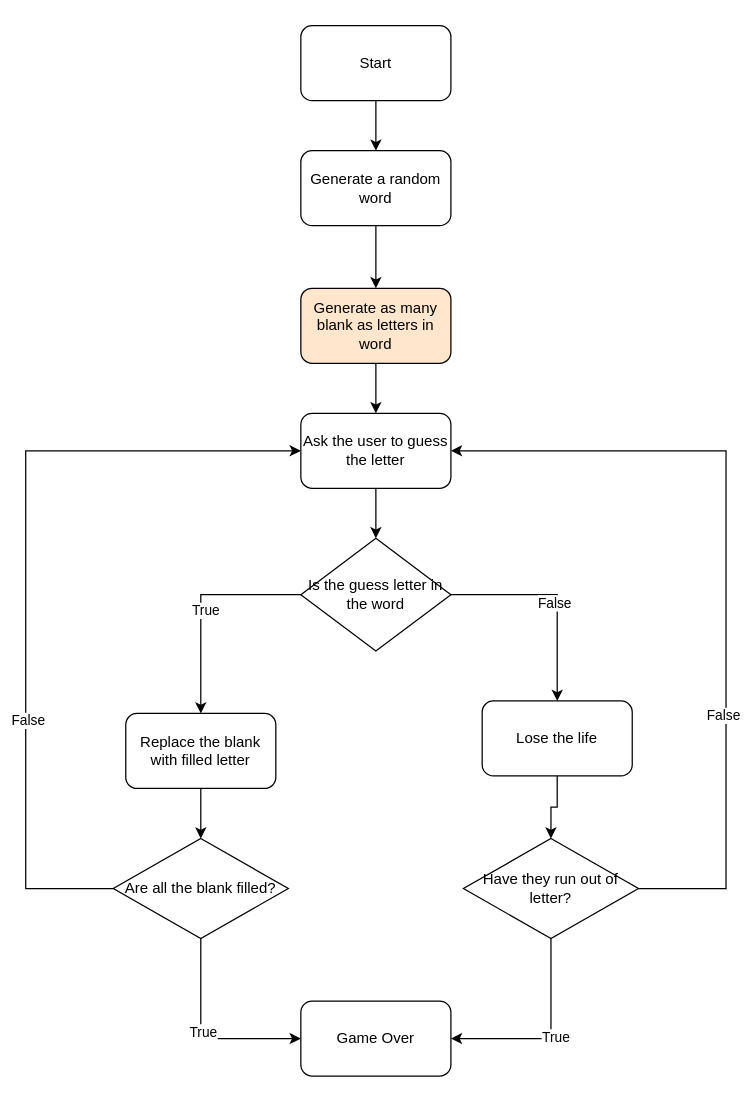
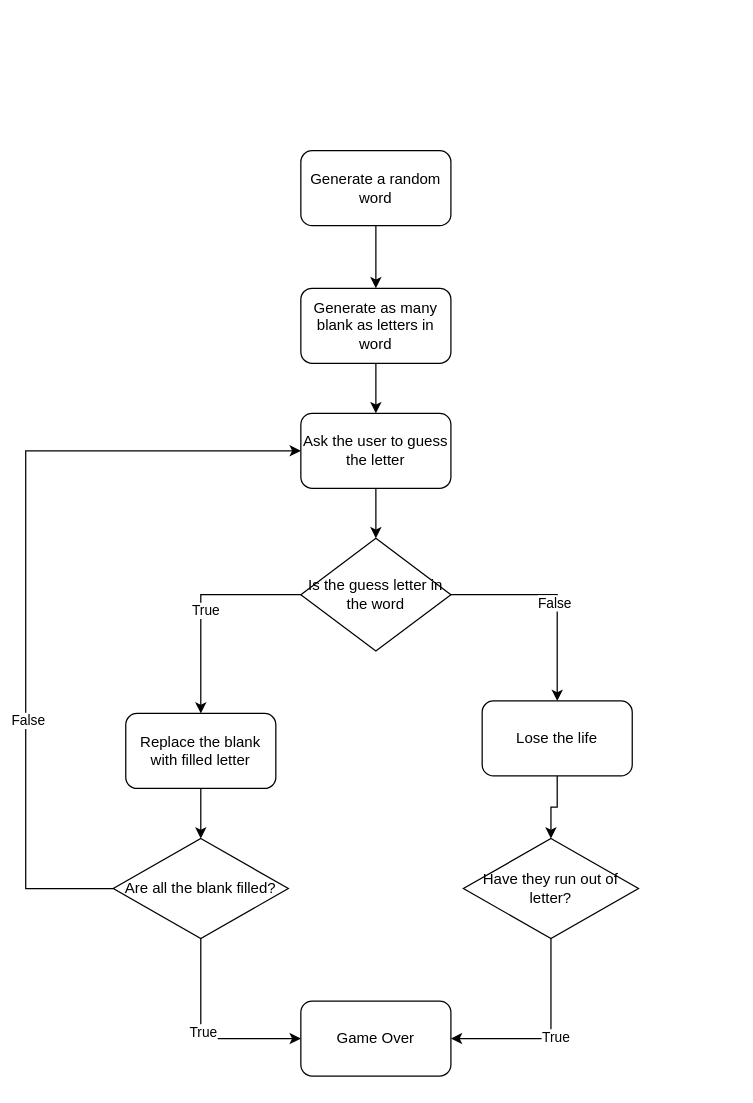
node "Start": removed
edge "Start" -> "Generate a random word": removed
node "Generate as many blank as letters in word": fillcolor #ffe6cc -> #ffffff
edge "Have they run out of letter?" -> "Ask the user to guess the letter": removed, label "False"
